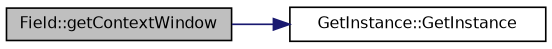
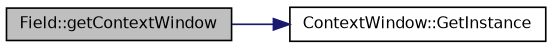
node "GetInstance::GetInstance": label "GetInstance::GetInstance" -> "ContextWindow::GetInstance"
